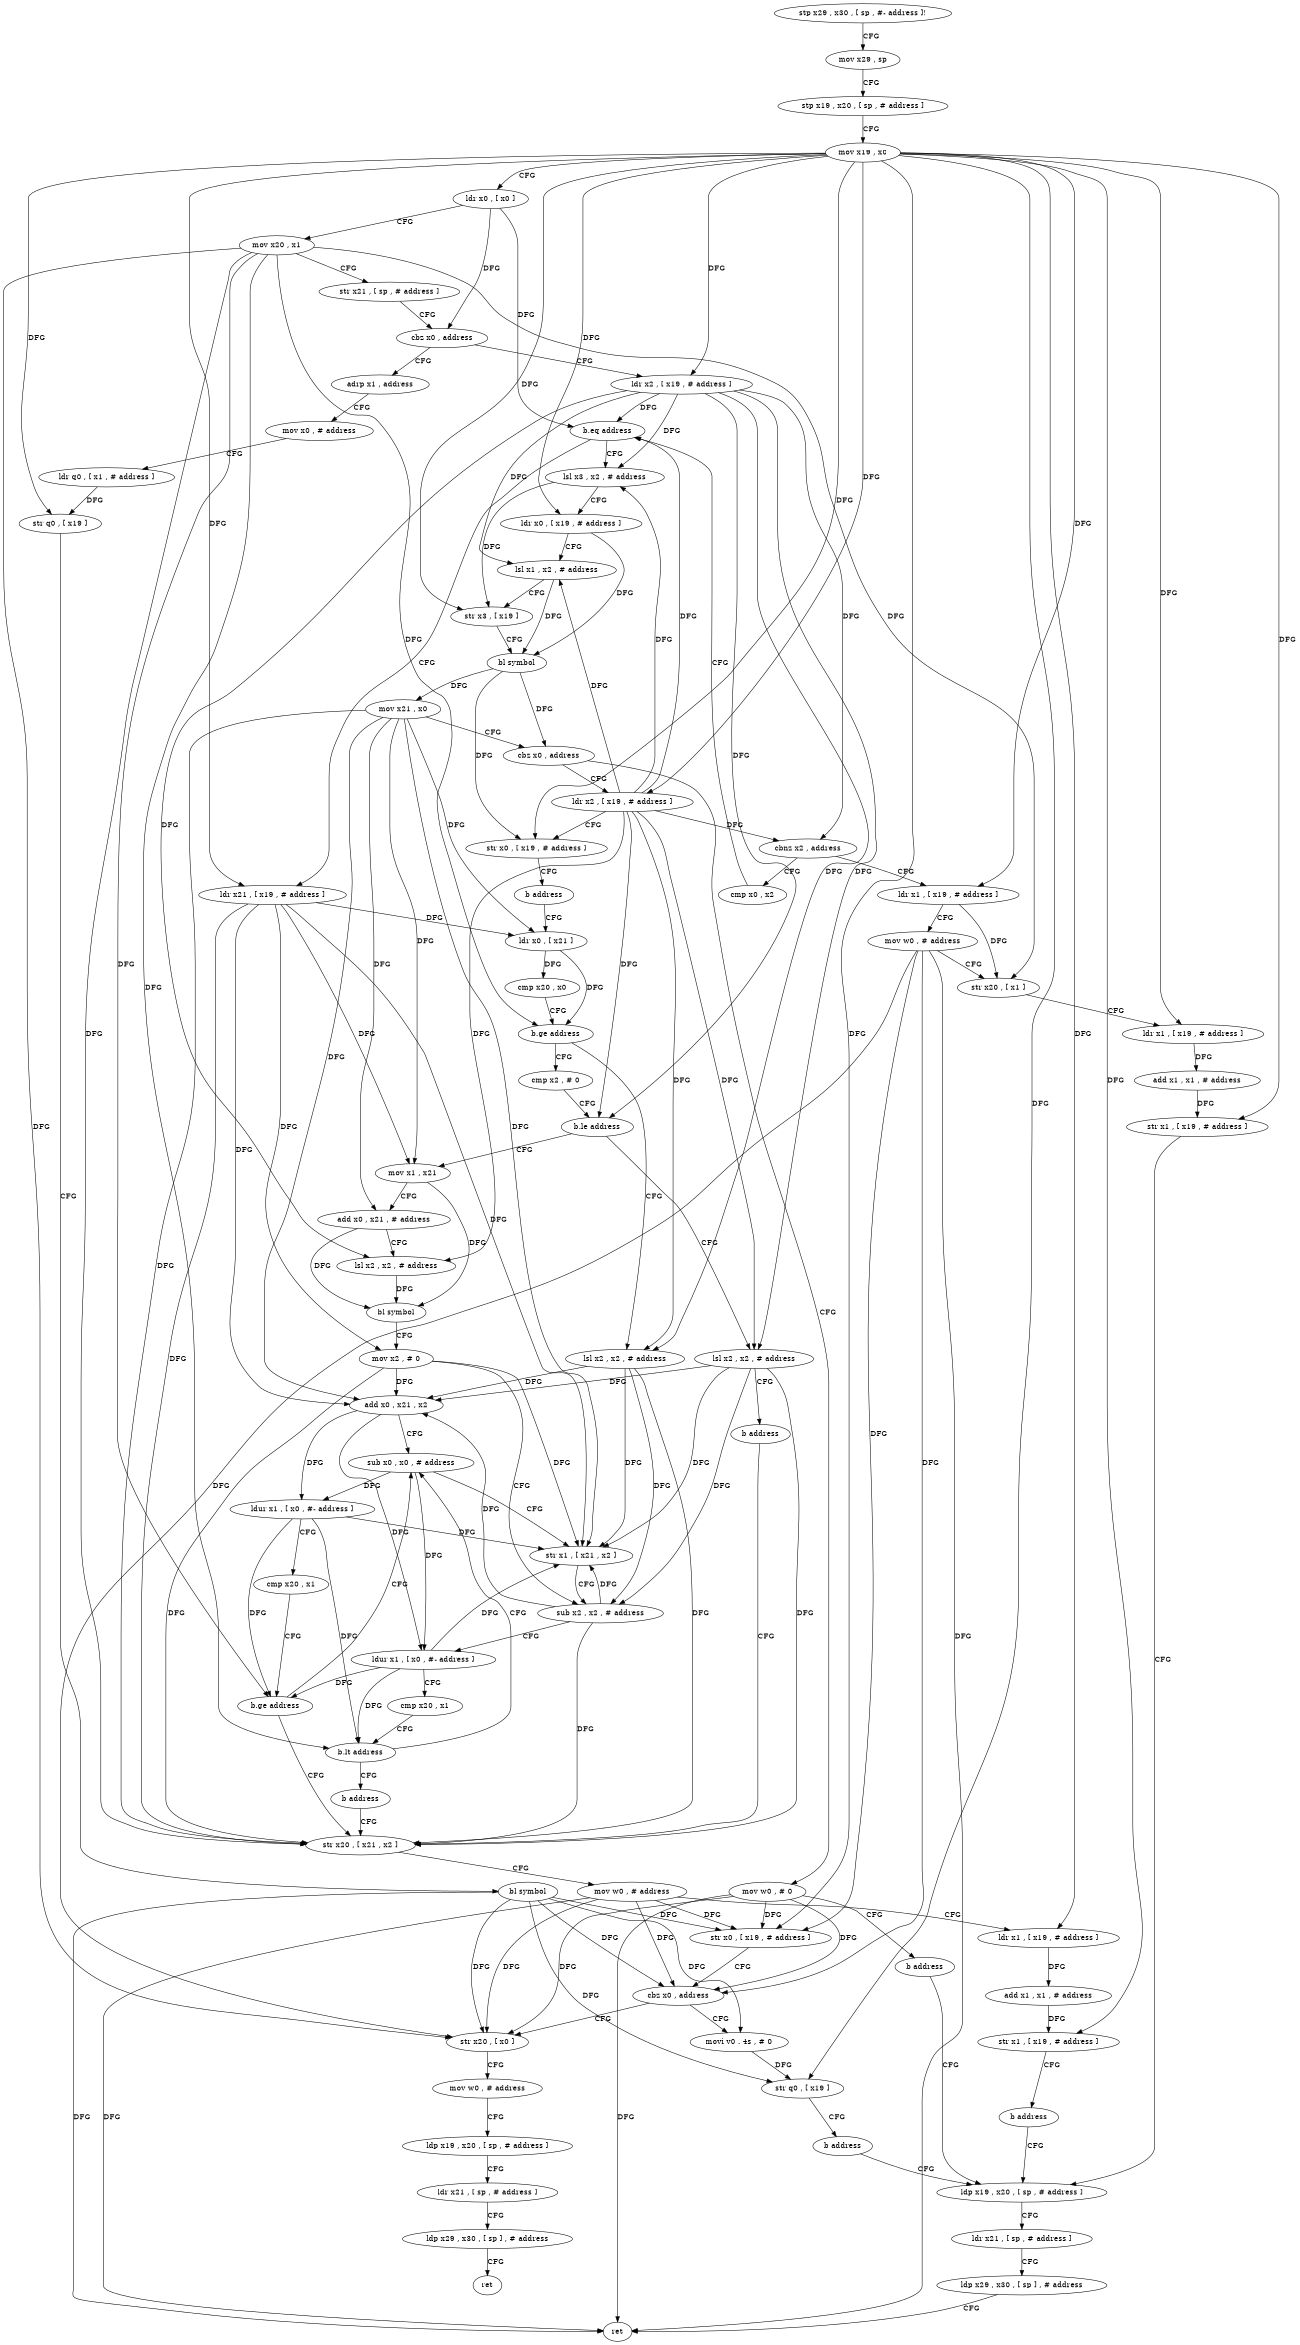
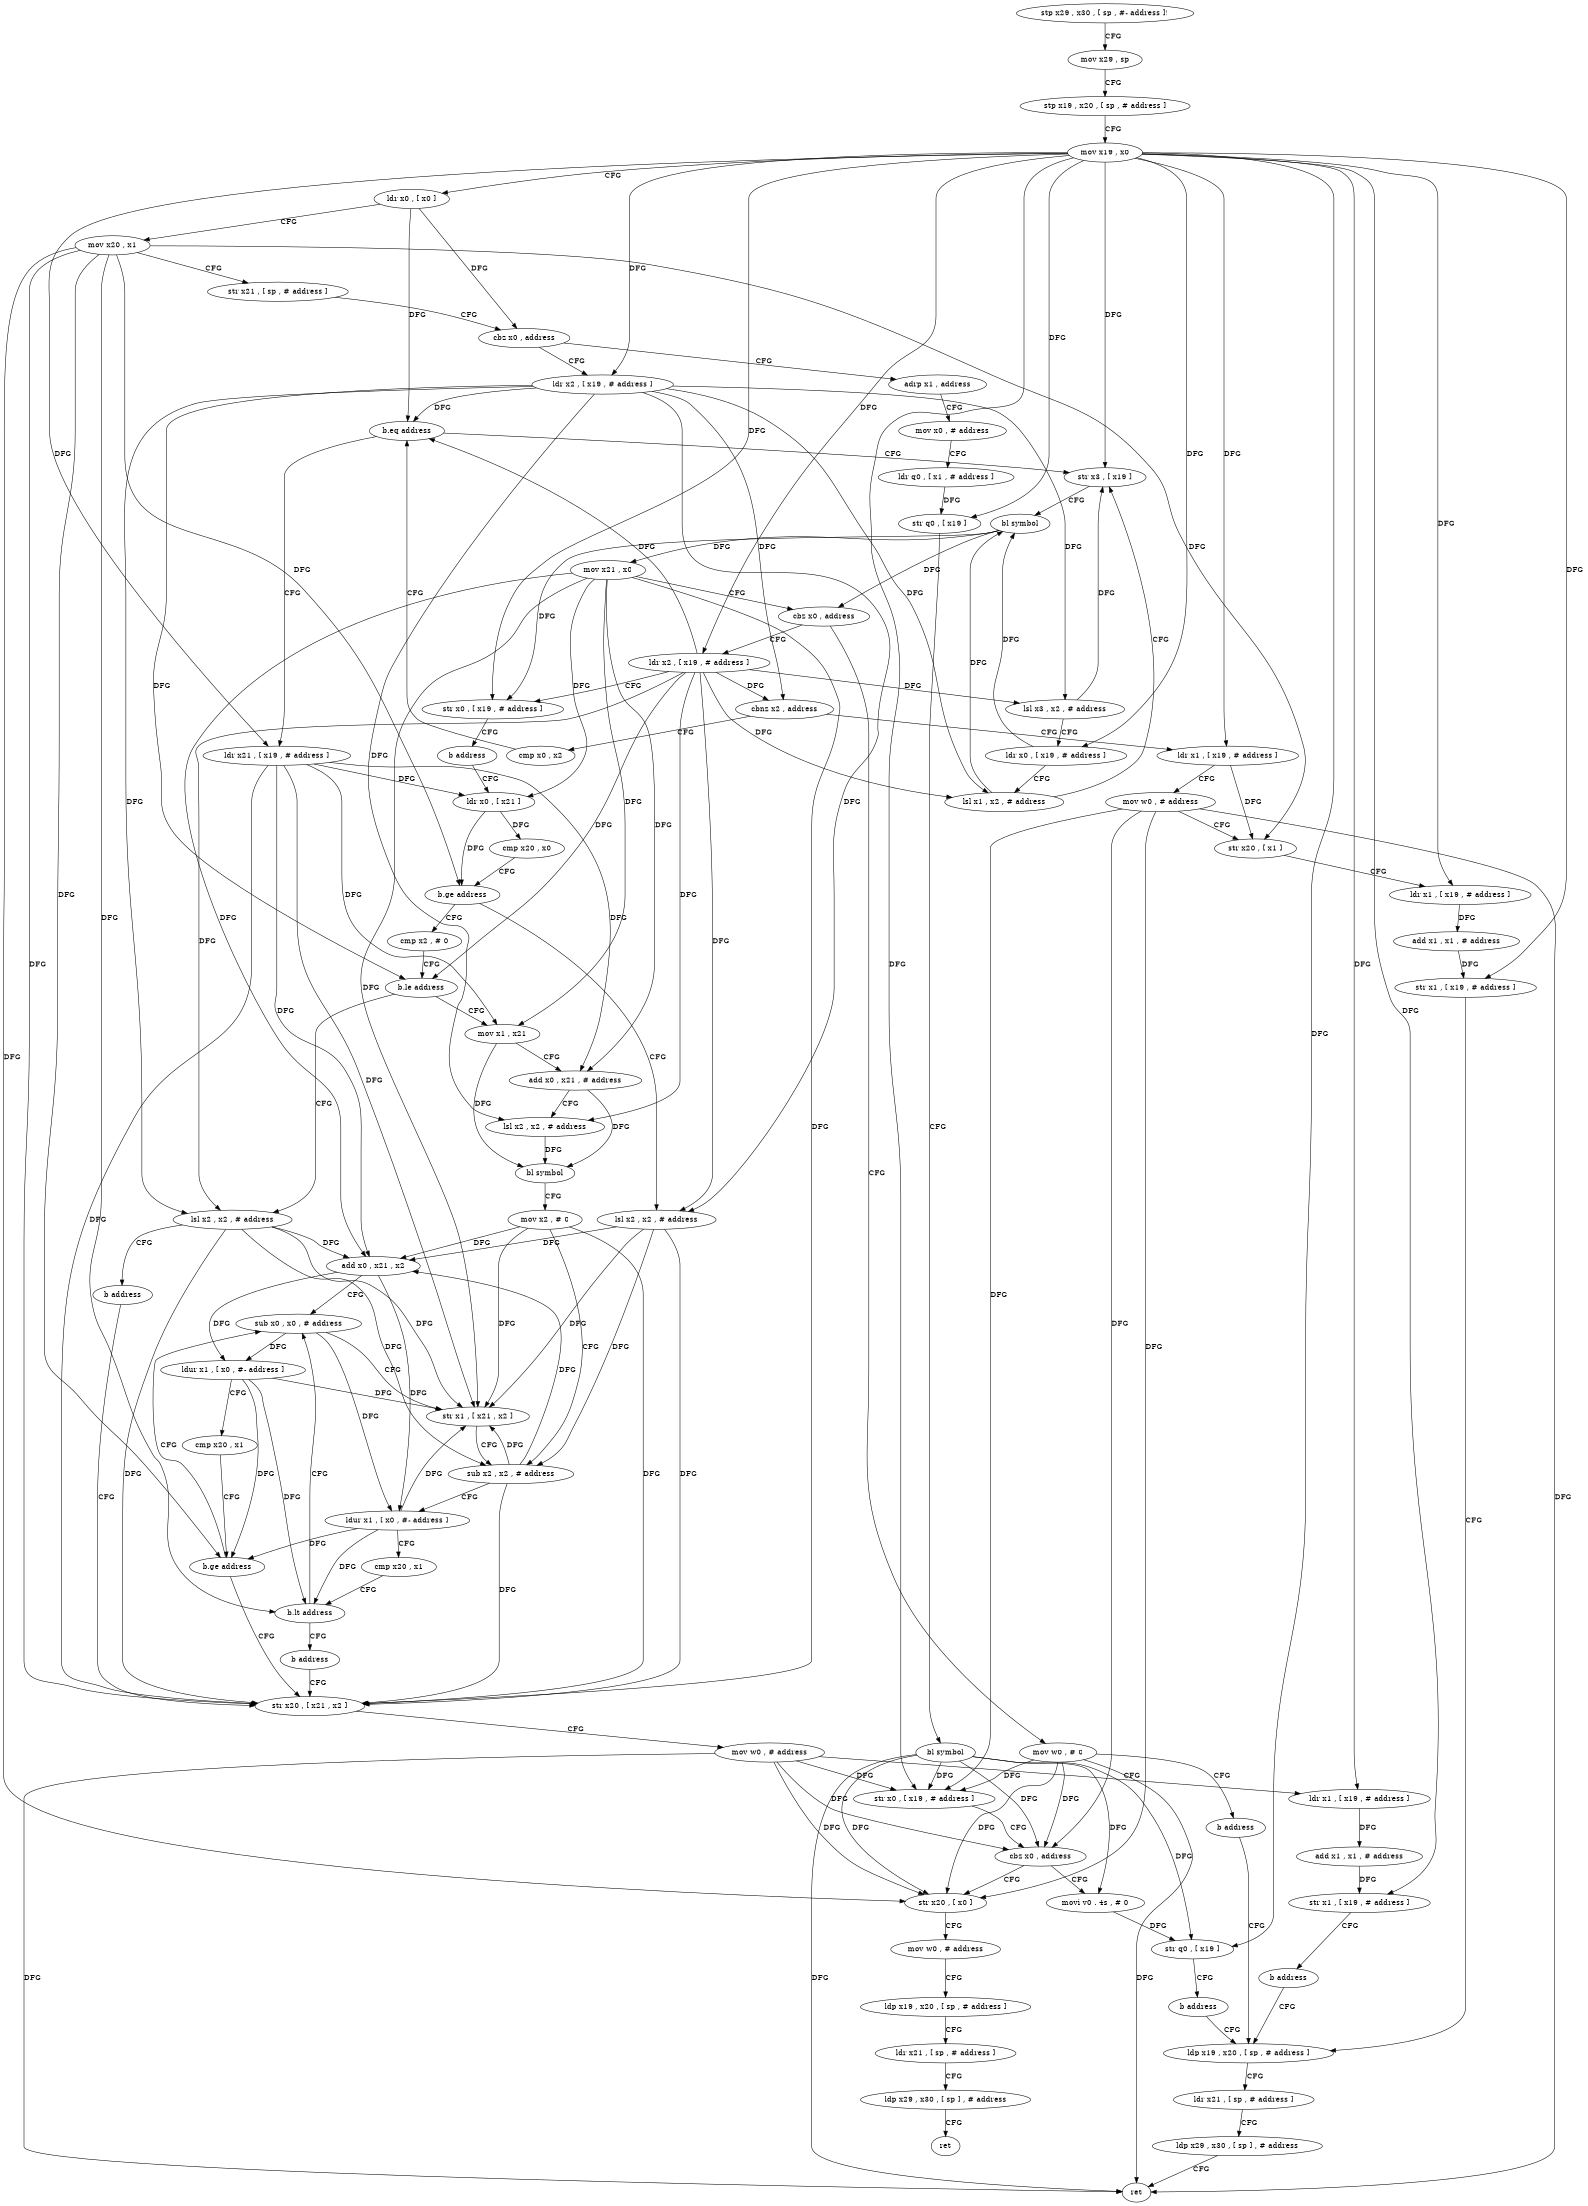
edge "b.eq address" -> "lsl x3 , x2 , # address": now "b.eq address" -> "str x3 , [ x19 ]"
edge "ldr x21 , [ x19 , # address ]" -> "mov x2 , # 0": now "ldr x21 , [ x19 , # address ]" -> "add x0 , x21 , # address"
